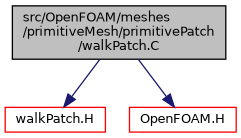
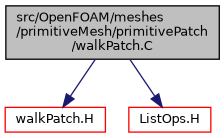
node "OpenFOAM.H": label "OpenFOAM.H" -> "ListOps.H"
